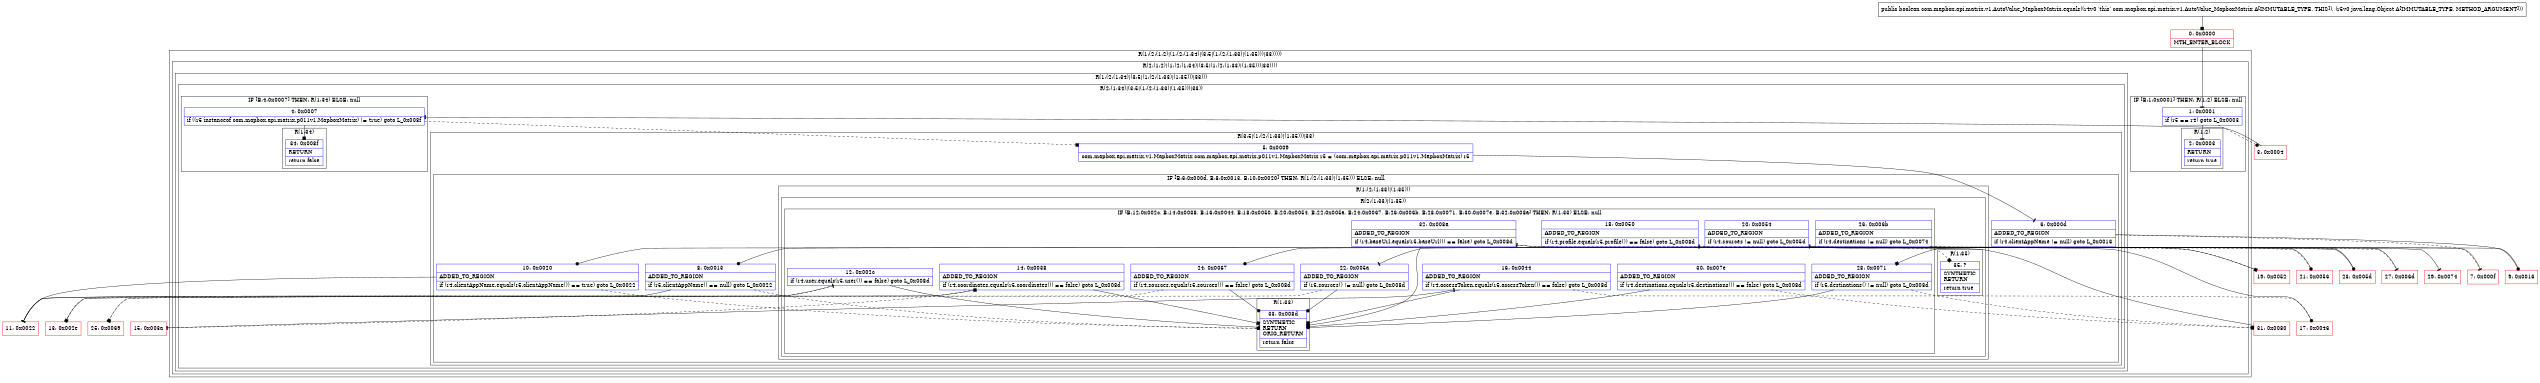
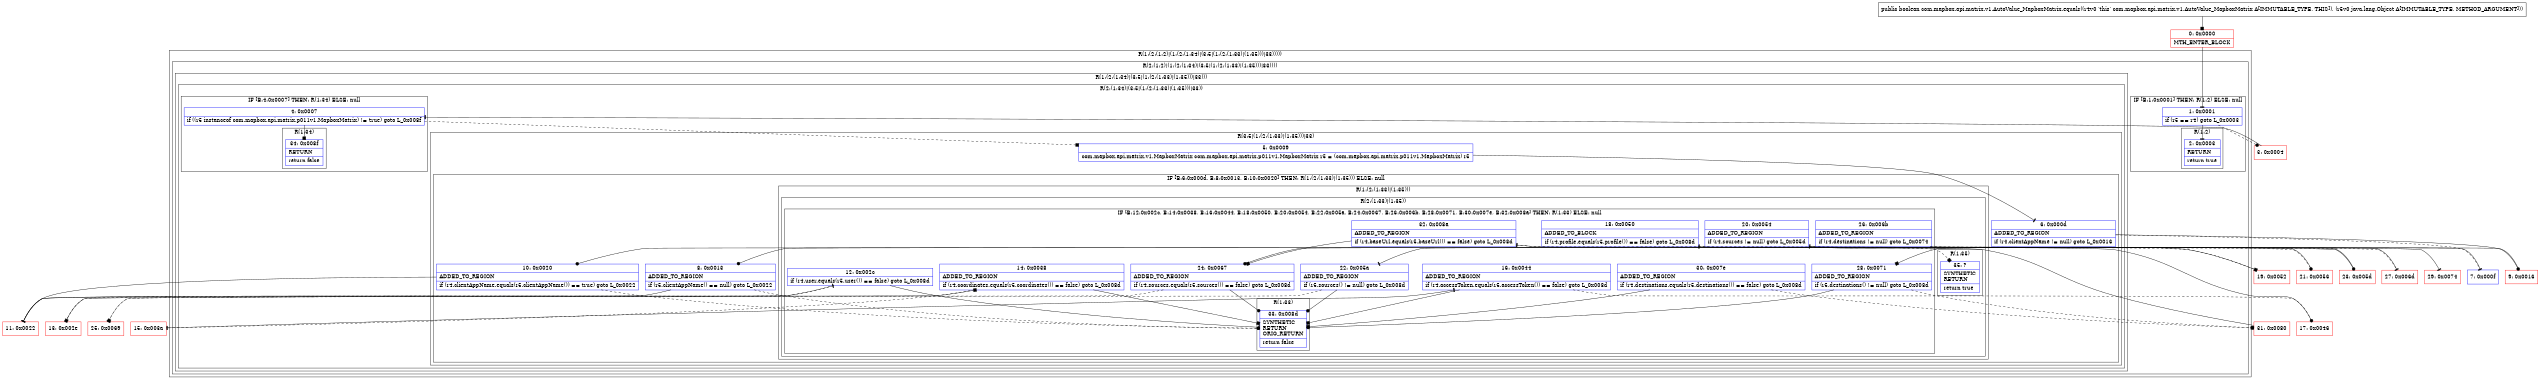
node "18: 0x0050": text "ADDED_TO_REGION" -> "ADDED_TO_BLOCK"
node "7: 0x000f": color red -> blue
edge "32: 0x008a" -> "33: 0x008d": now "32: 0x008a" -> "24: 0x0067"
